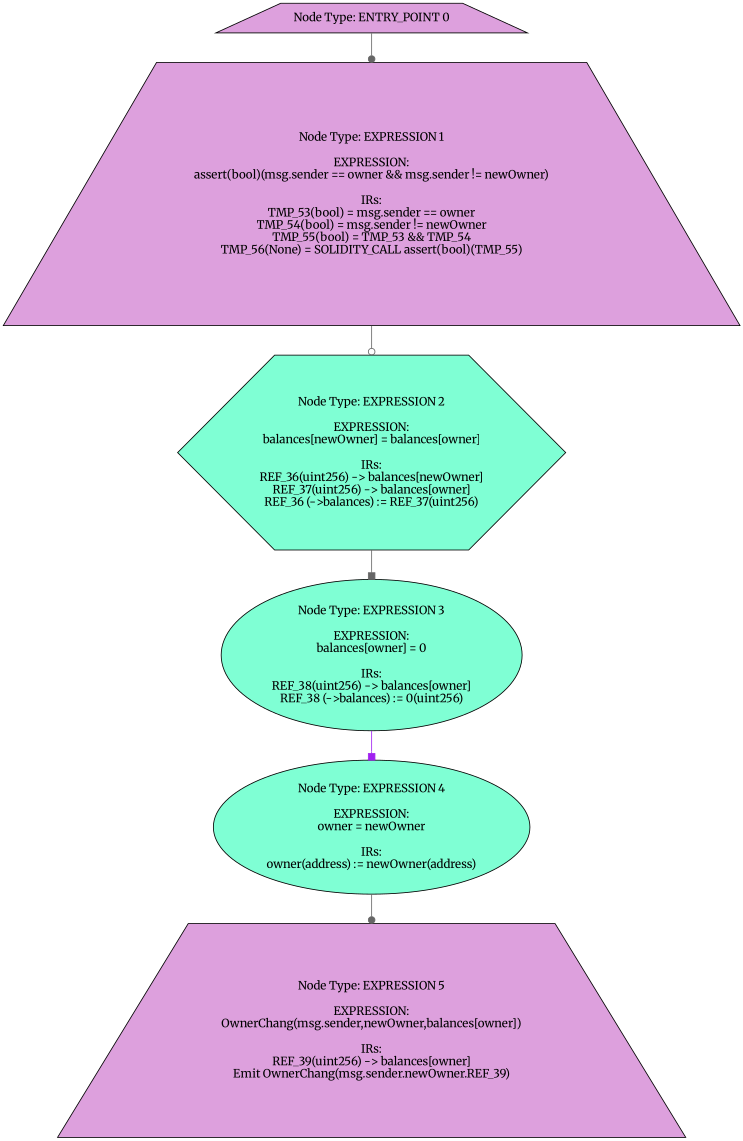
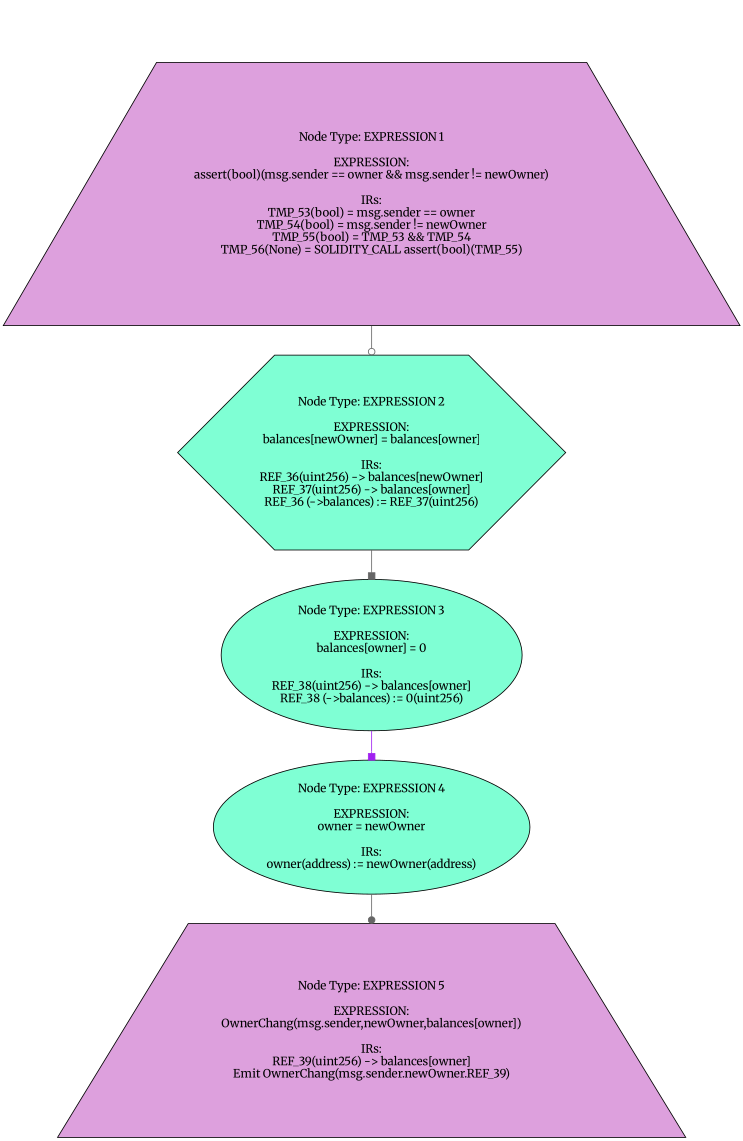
node "Node Type: ENTRY_POINT 0": removed
